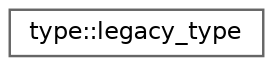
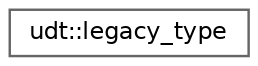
node "type::legacy_type": label "type::legacy_type" -> "udt::legacy_type"
